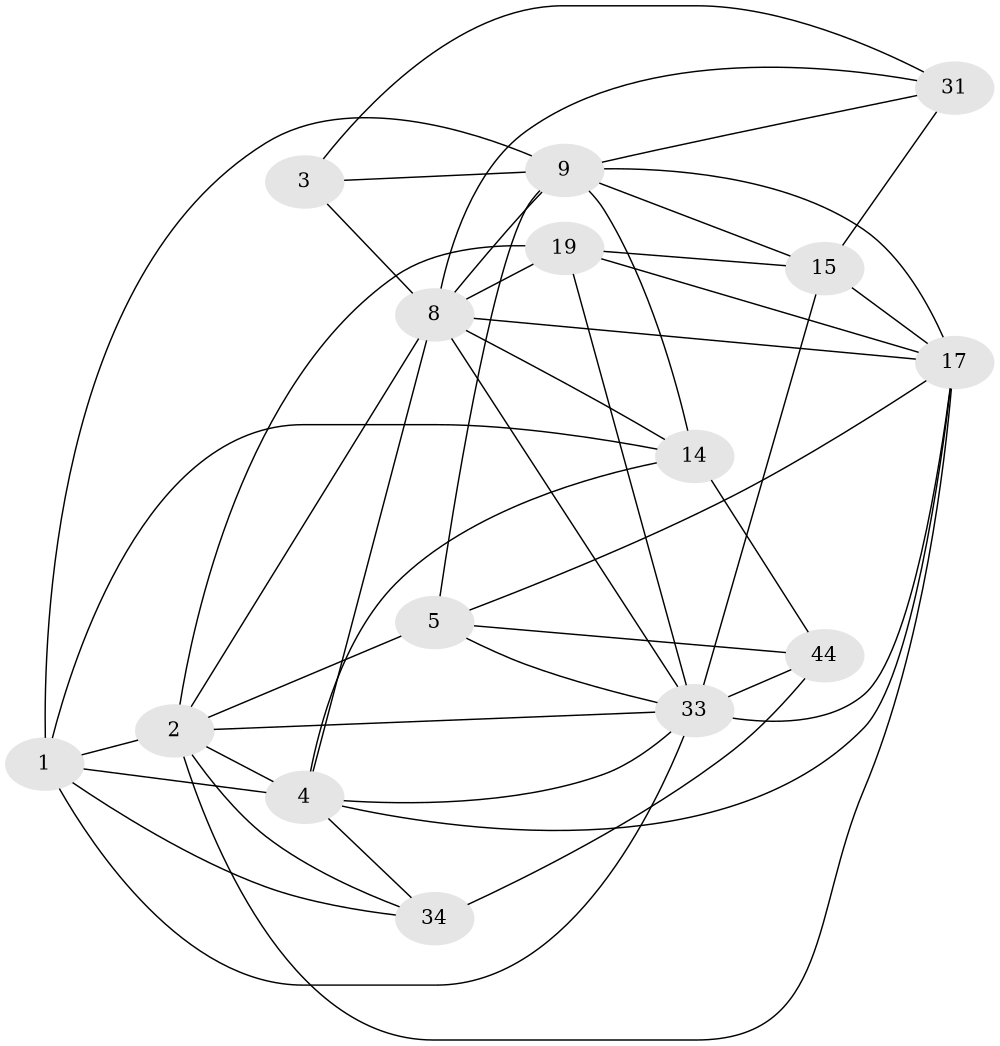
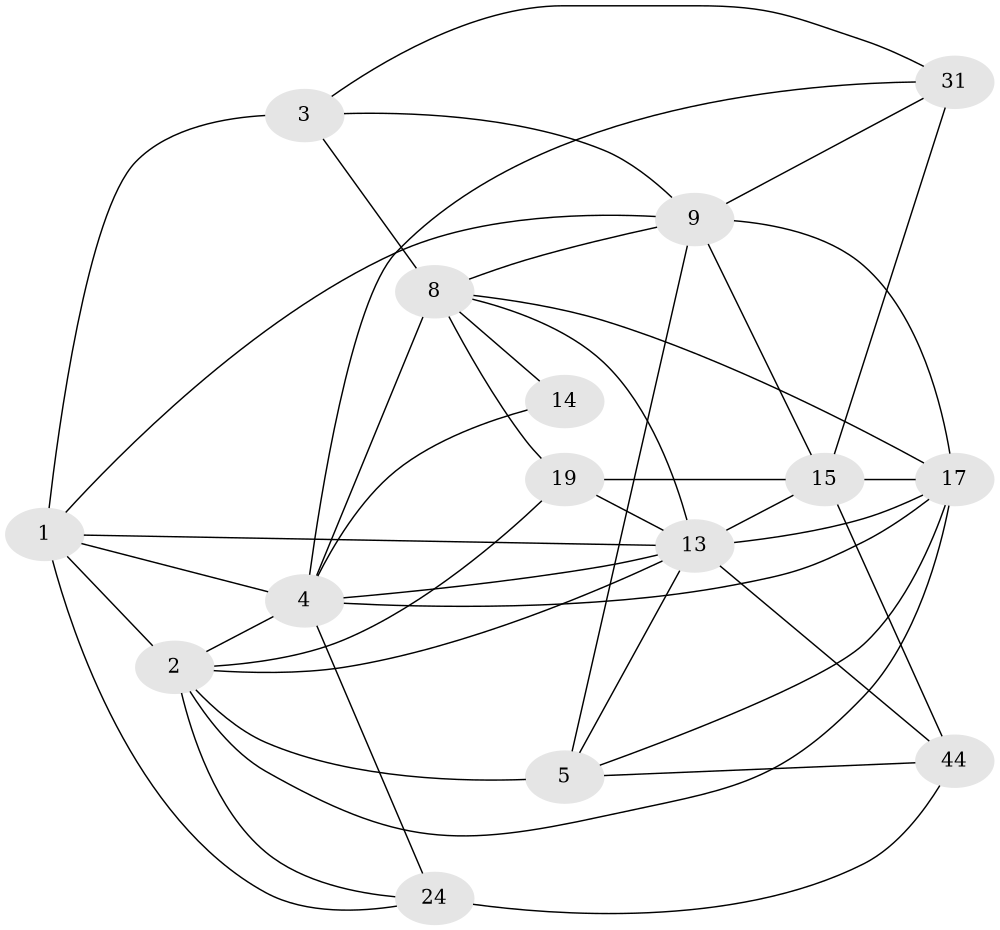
edge "31" -- "8": now "31" -- "4"
edge "9" -- "14": removed
edge "19" -- "17": removed
edge "14" -- "1": now "3" -- "1"
edge "8" -- "2": removed
edge "14" -- "44": now "15" -- "44"
node "33": label "33" -> "13"
node "34": label "34" -> "24"
